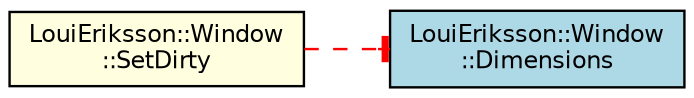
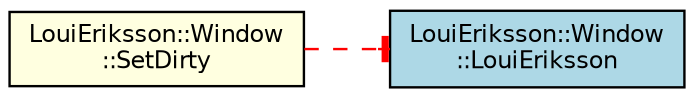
node "LouiEriksson::Window ::Dimensions": label "LouiEriksson::Window ::Dimensions" -> "LouiEriksson::Window ::LouiEriksson"
